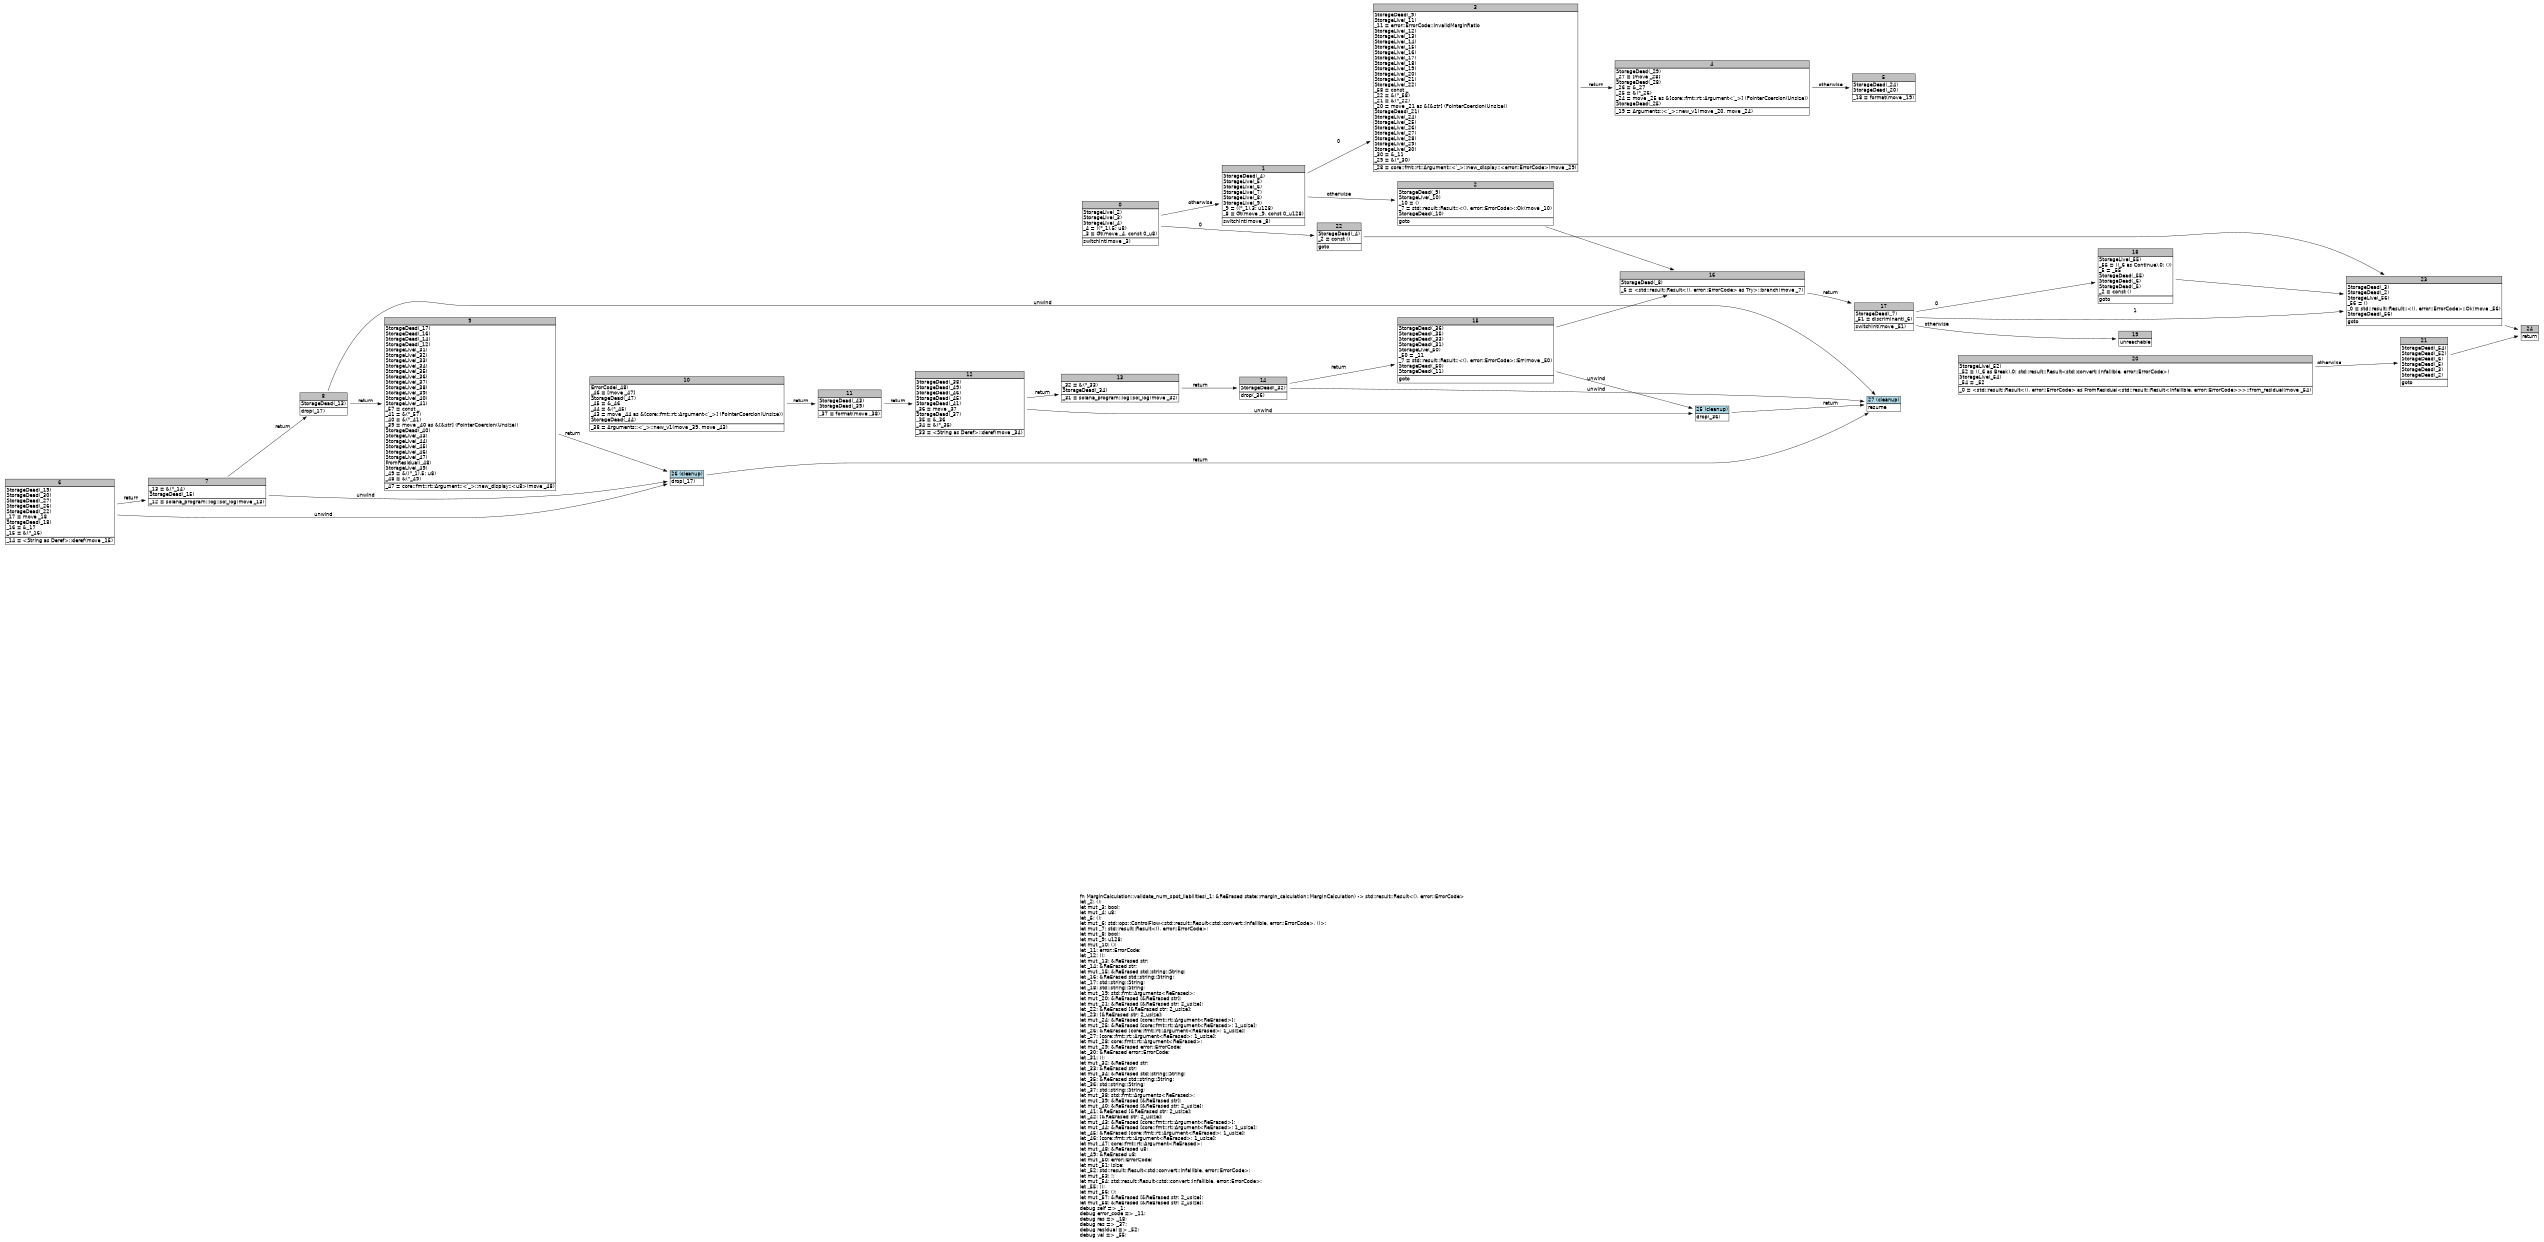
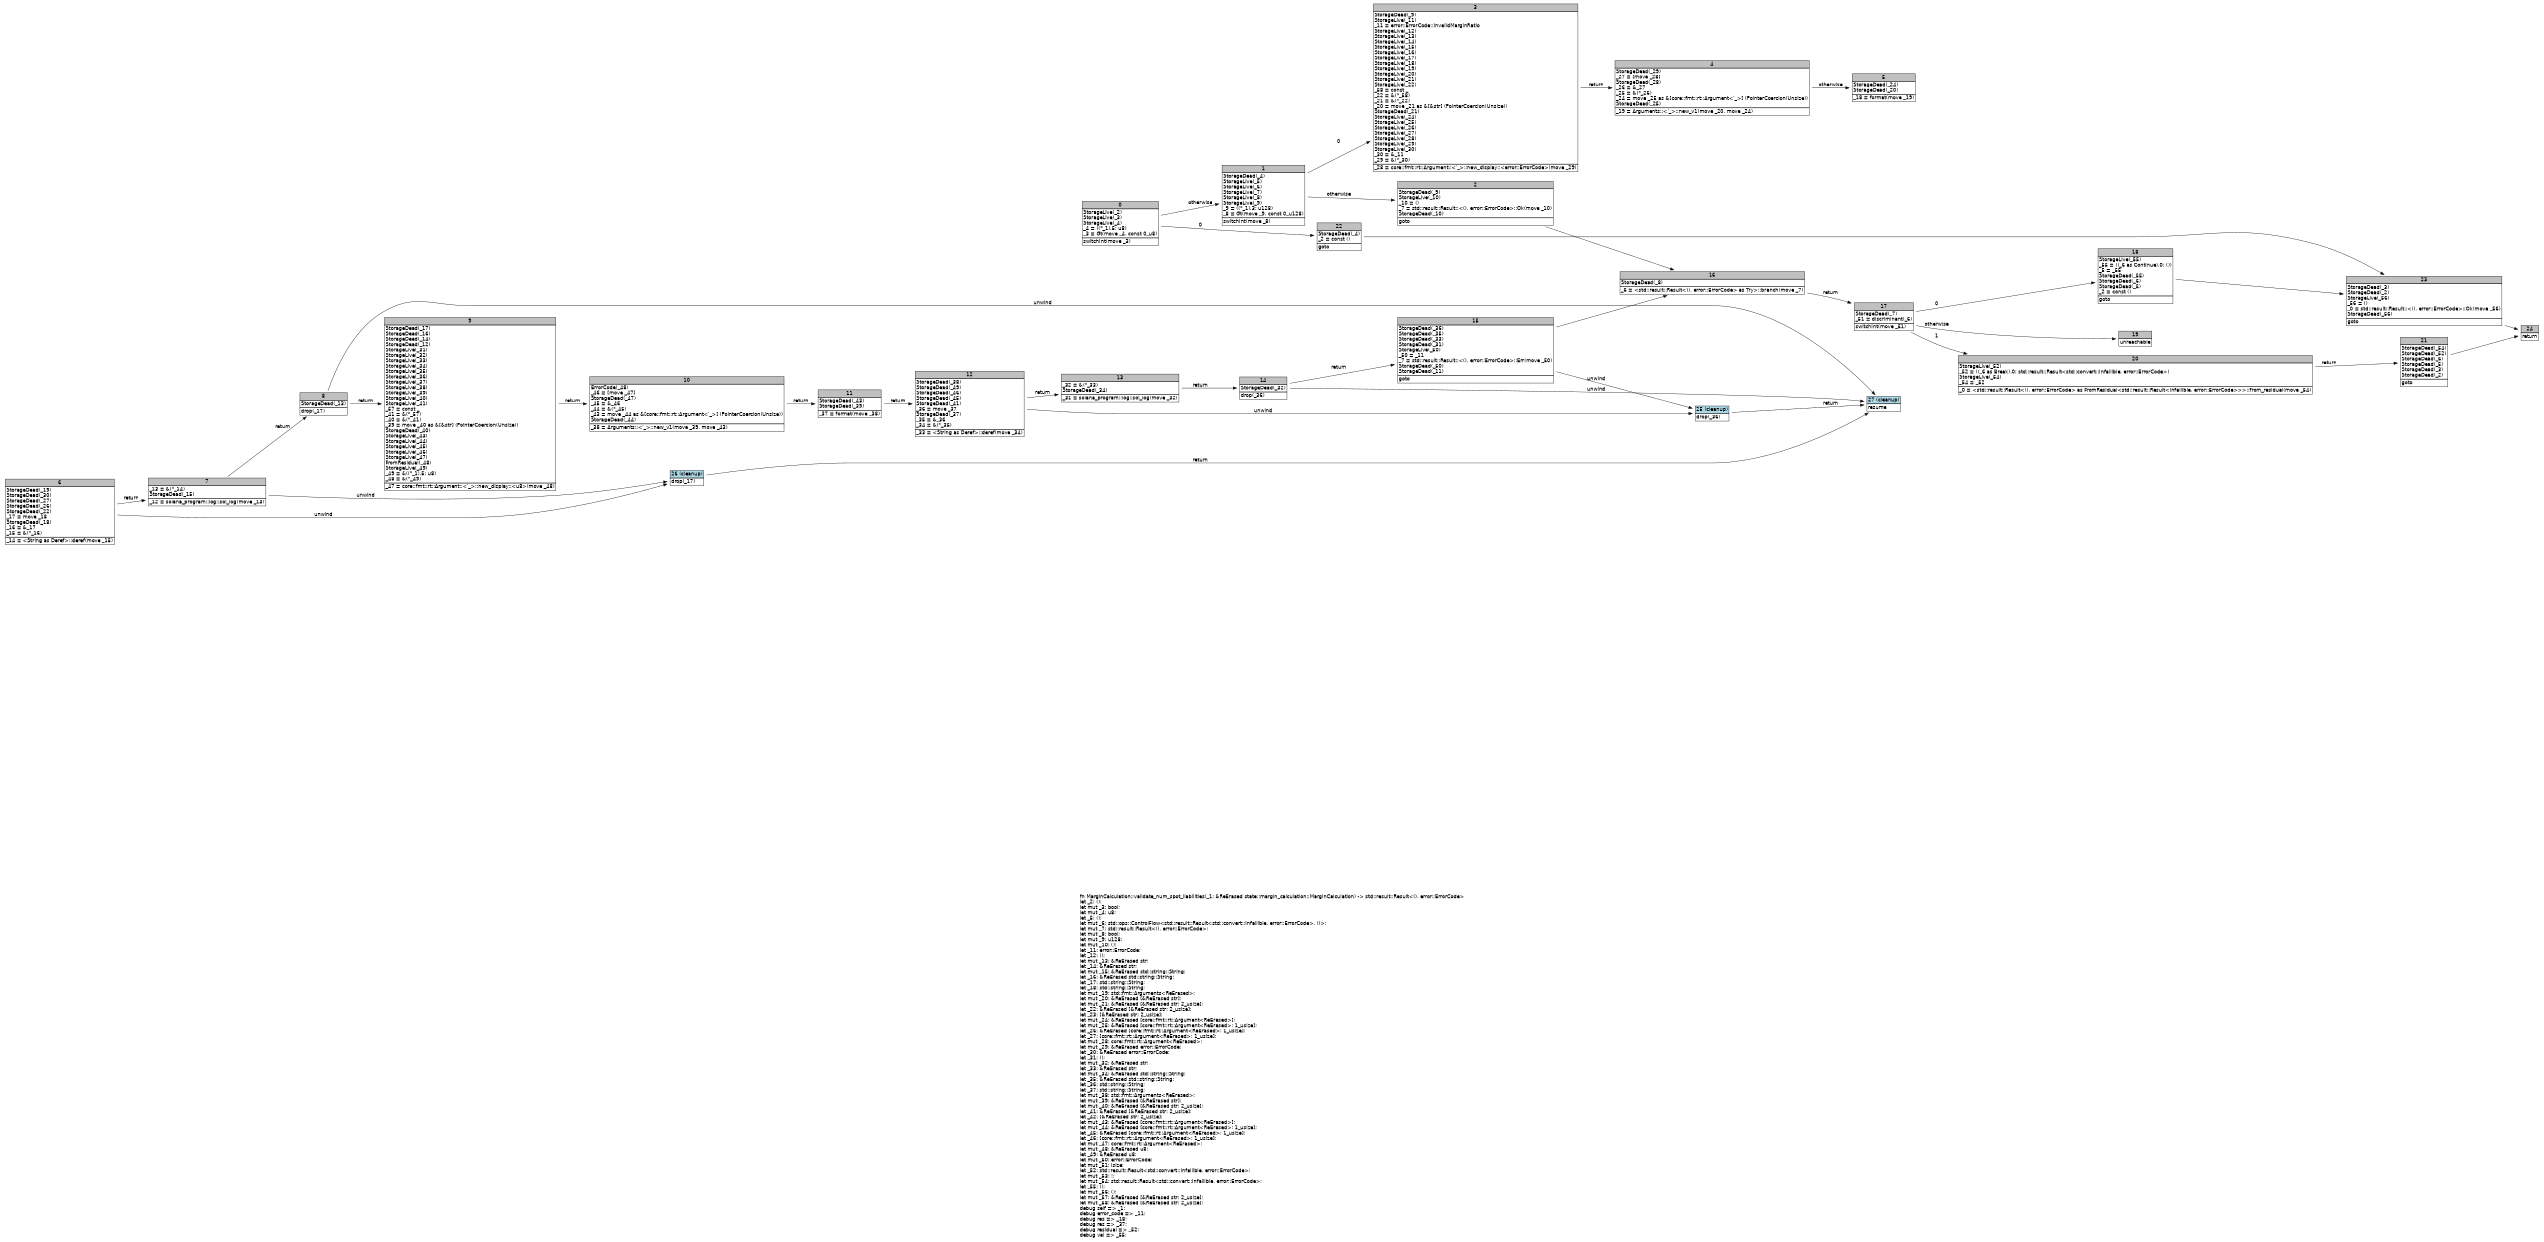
edge "17" -> "23": now "17" -> "20"
edge "20" -> "21": label "otherwise" -> "return"
edge "9" -> "26 (cleanup)": now "9" -> "10"
